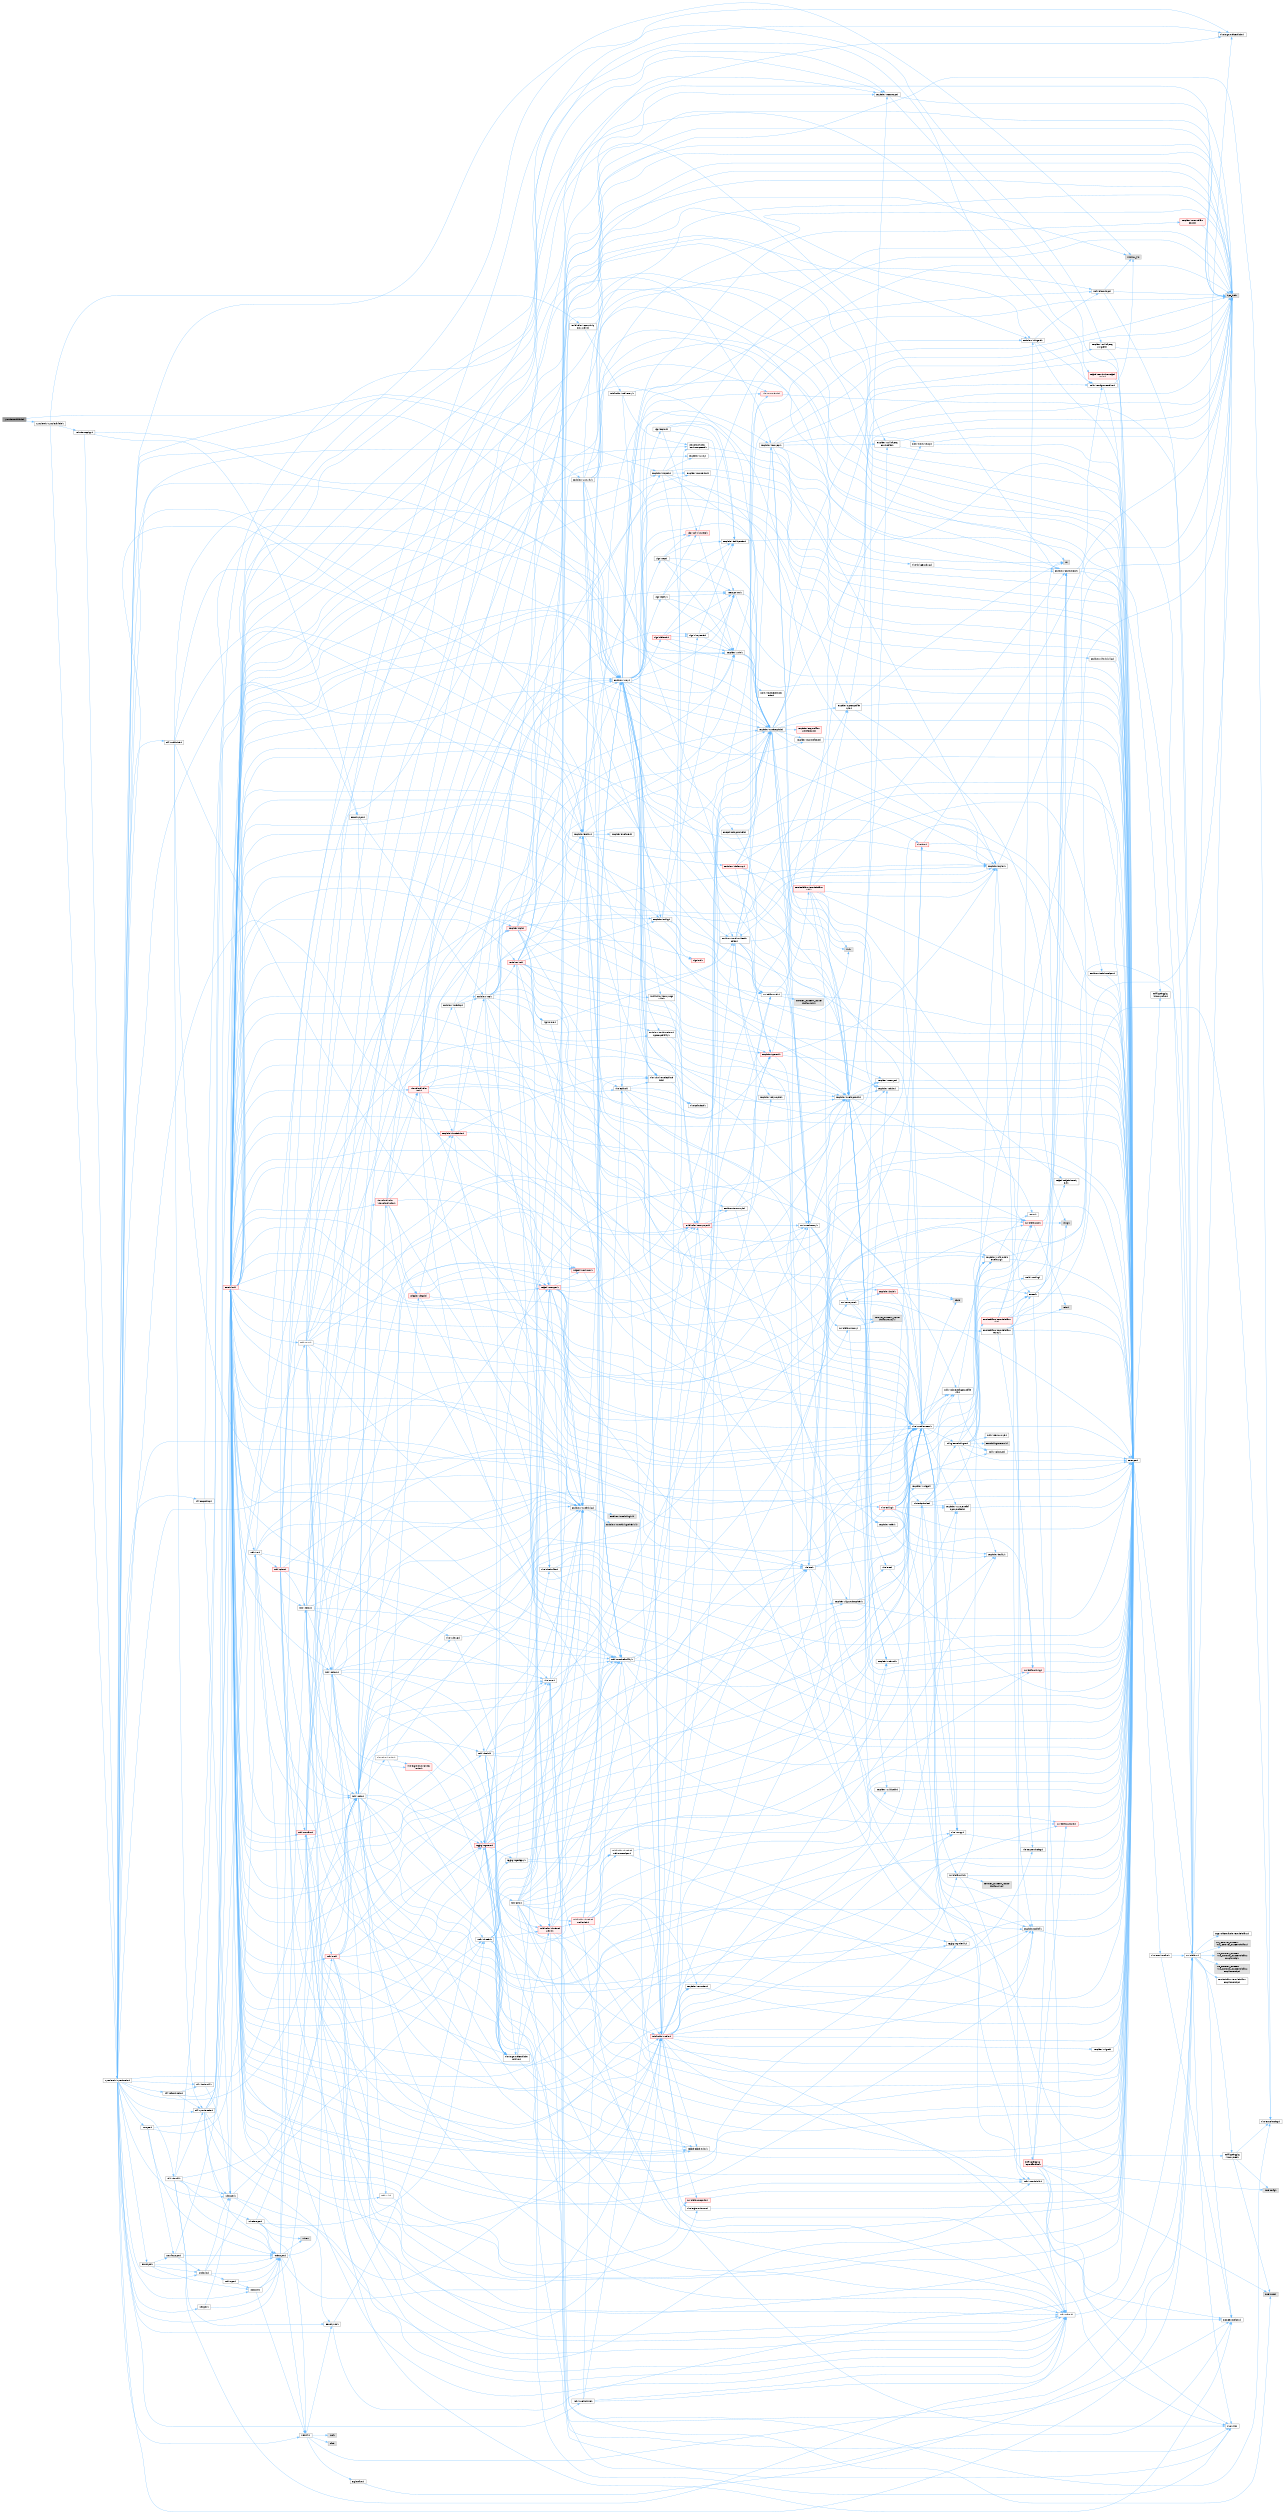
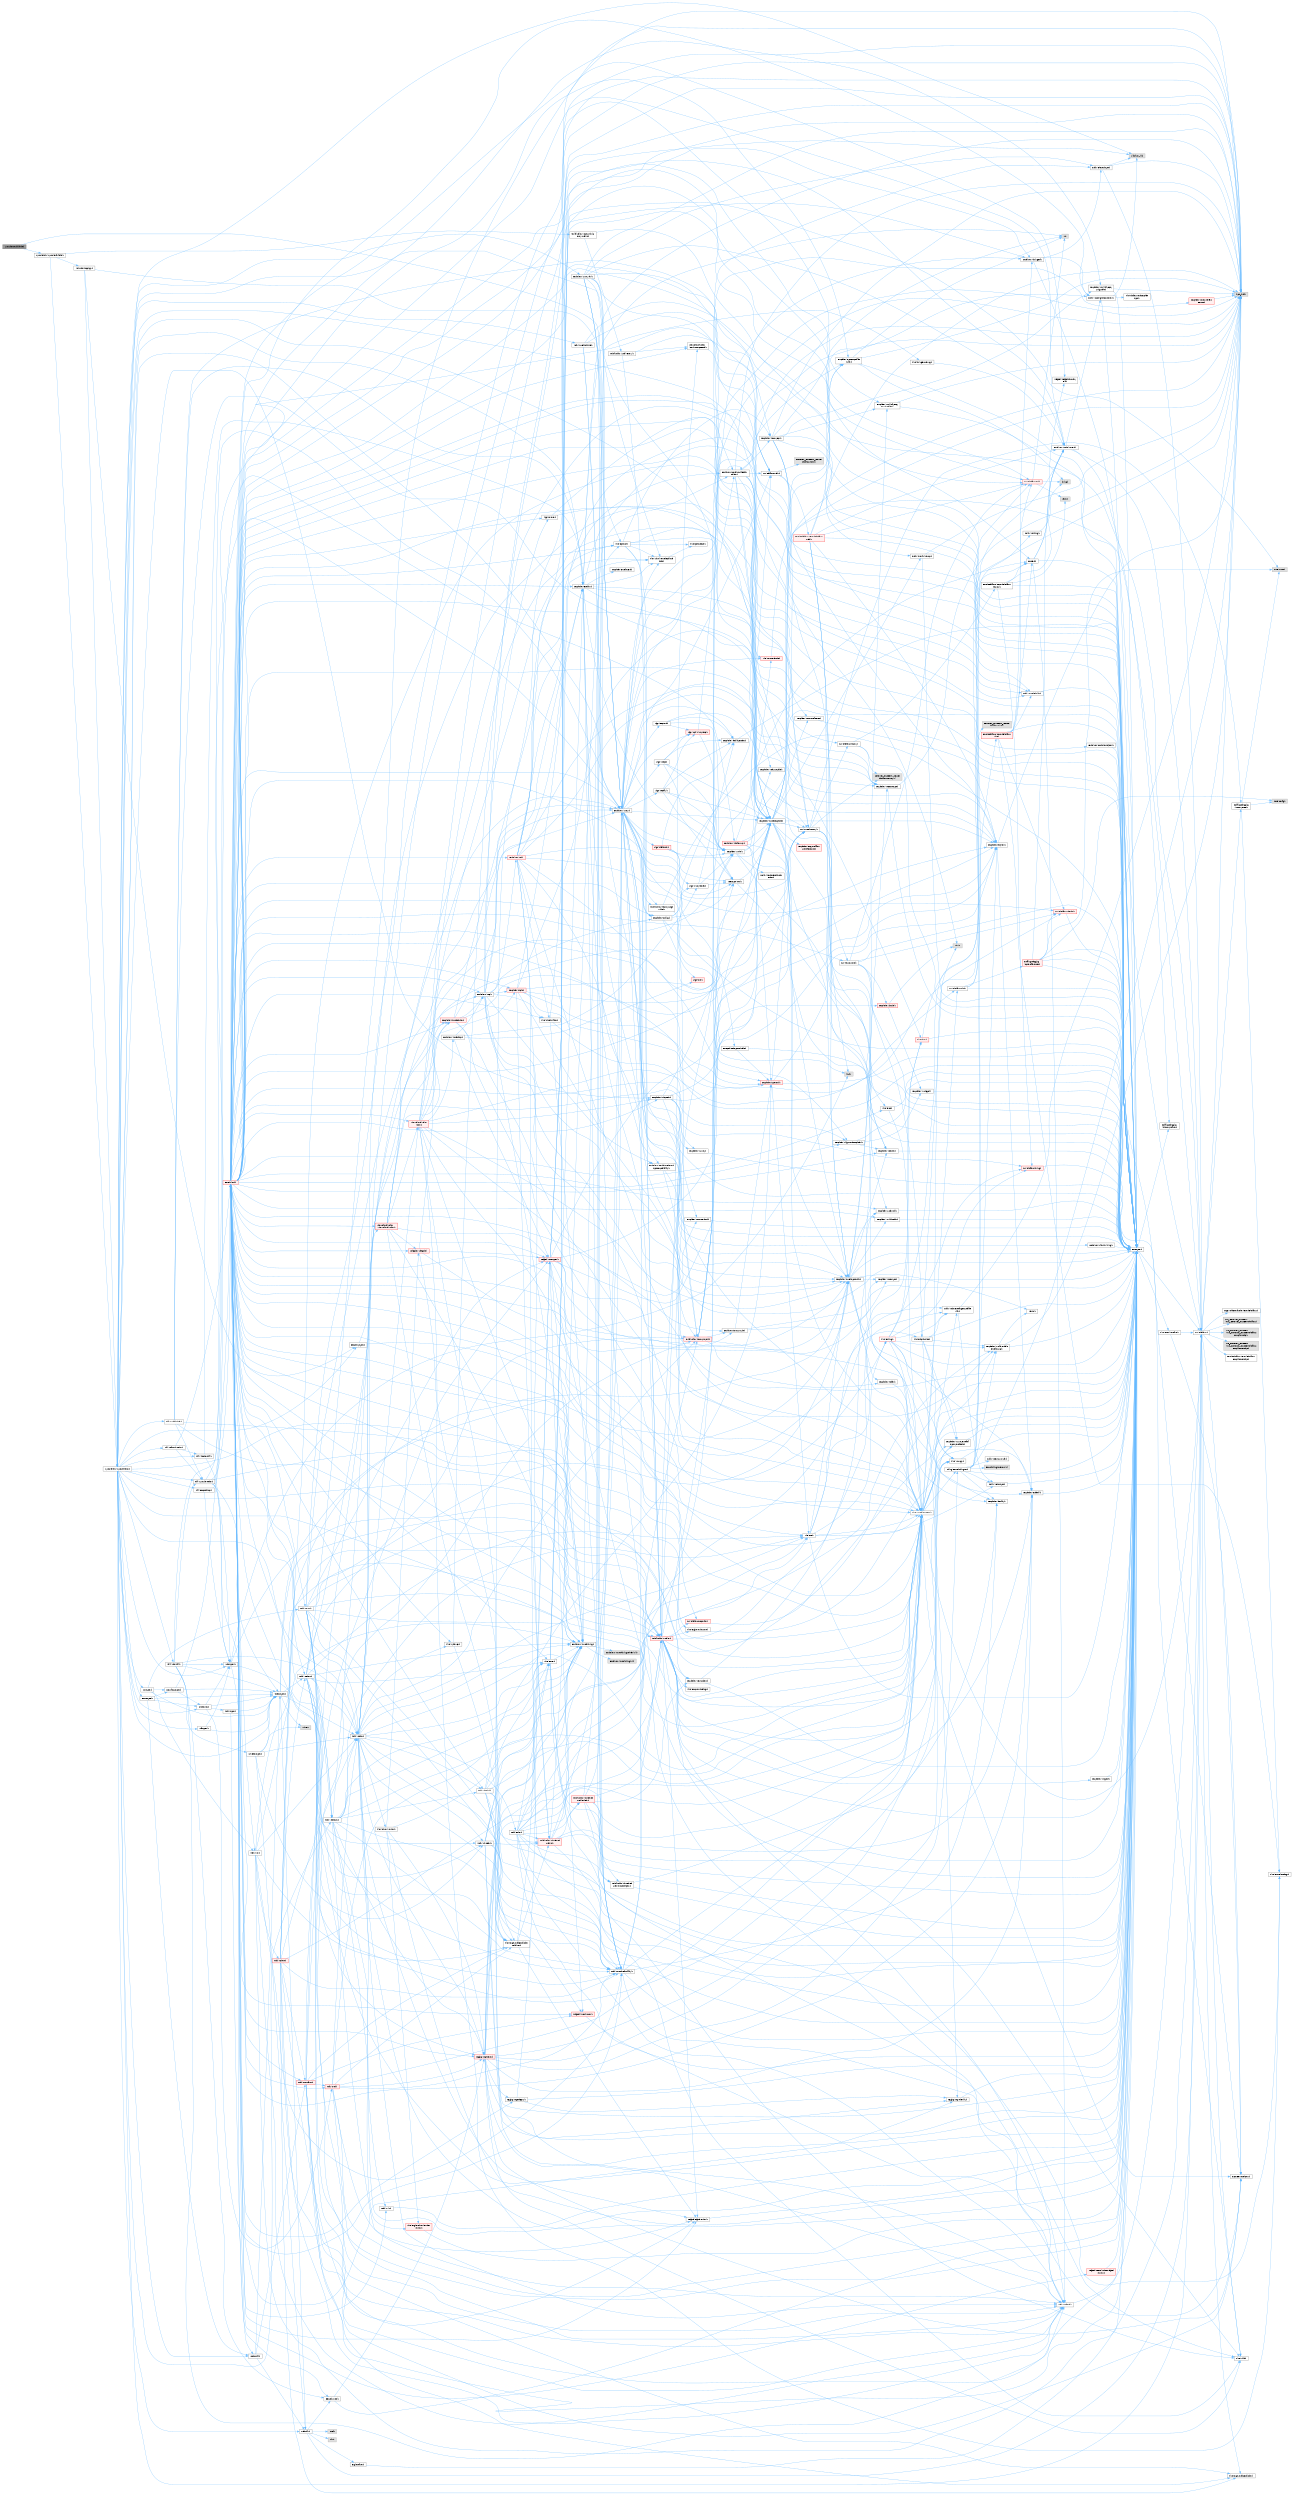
node "Misc/StaticAssertComplete Type.h": added
edge "CoreMinimal.h" -> "CoreTypes.h": removed
edge "GenericPlatform/GenericPlatform Misc.h" -> "Misc/CompressionFlags.h": now "GenericPlatform/GenericPlatform Misc.h" -> "HAL/PlatformAtomics.h"
